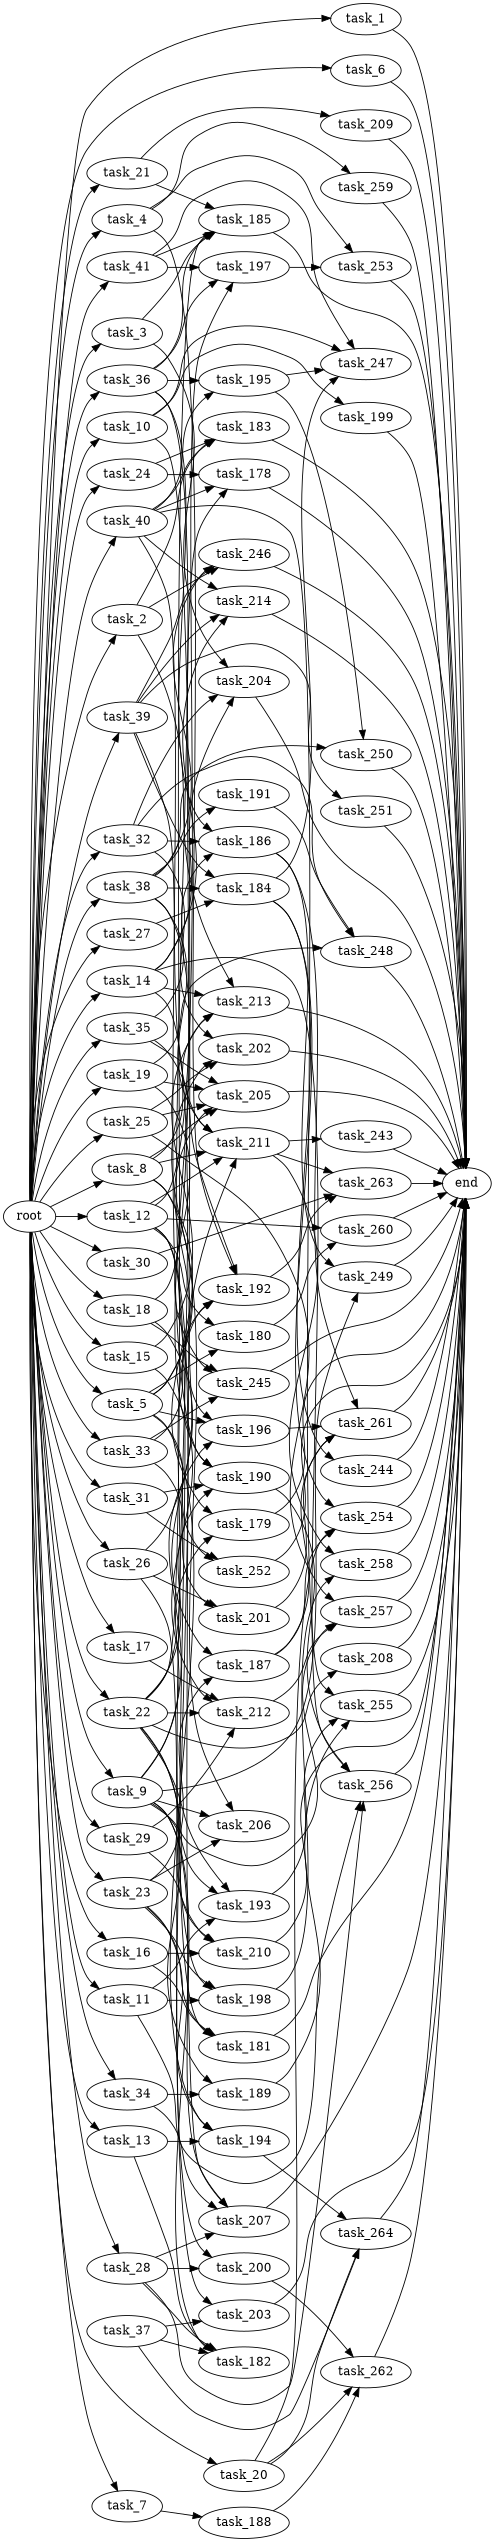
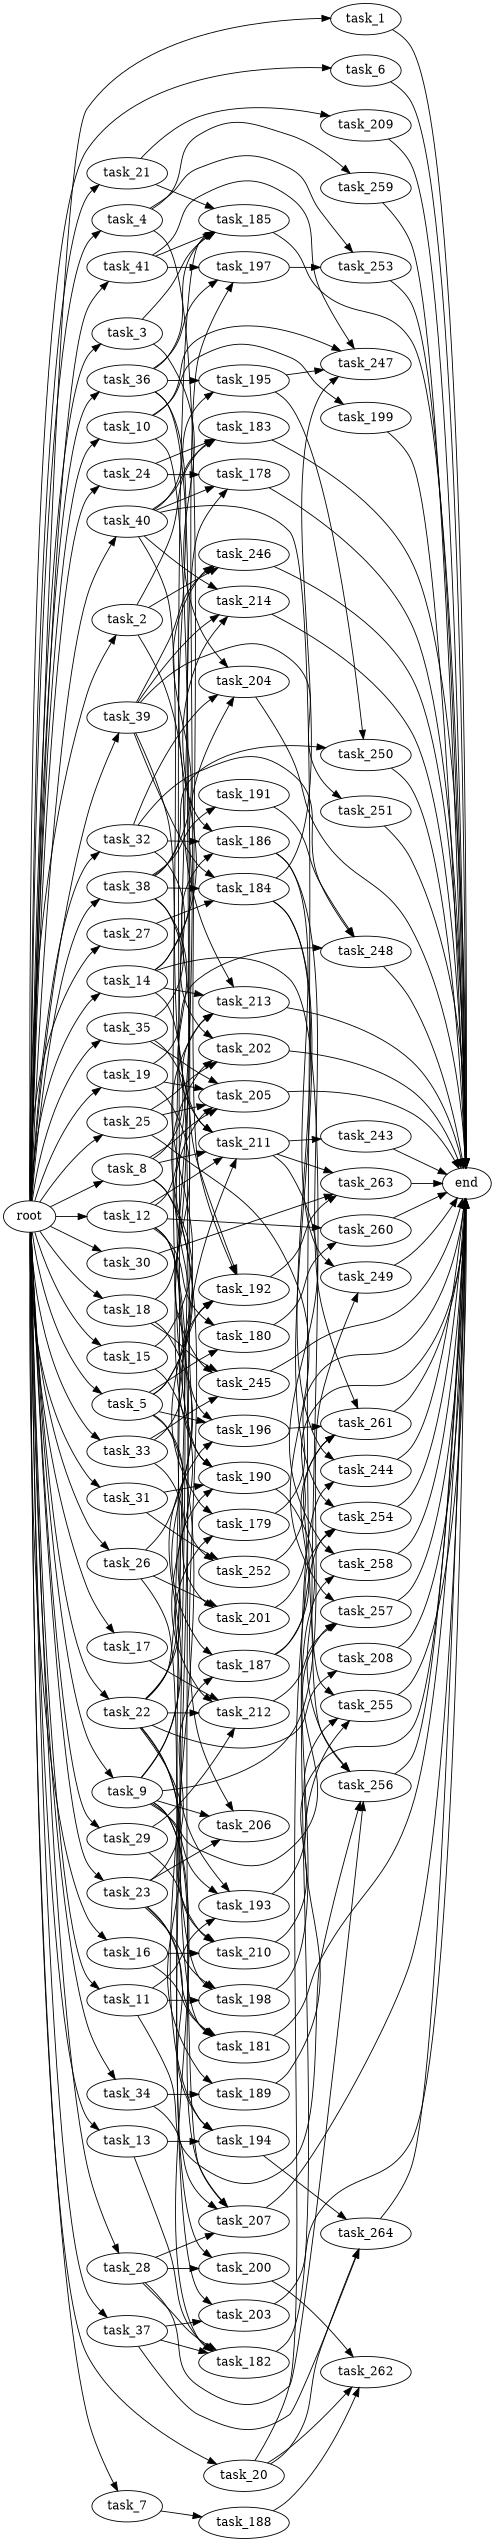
edge "root" -> "task_37": added
edge "task_182" -> "task_244": added
edge "task_262" -> "end": removed
